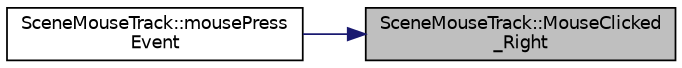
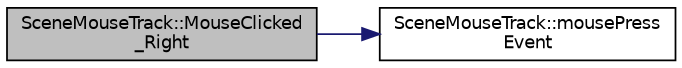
edge "SceneMouseTrack::mousePress Event" -> "SceneMouseTrack::MouseClicked _Right": reversed
